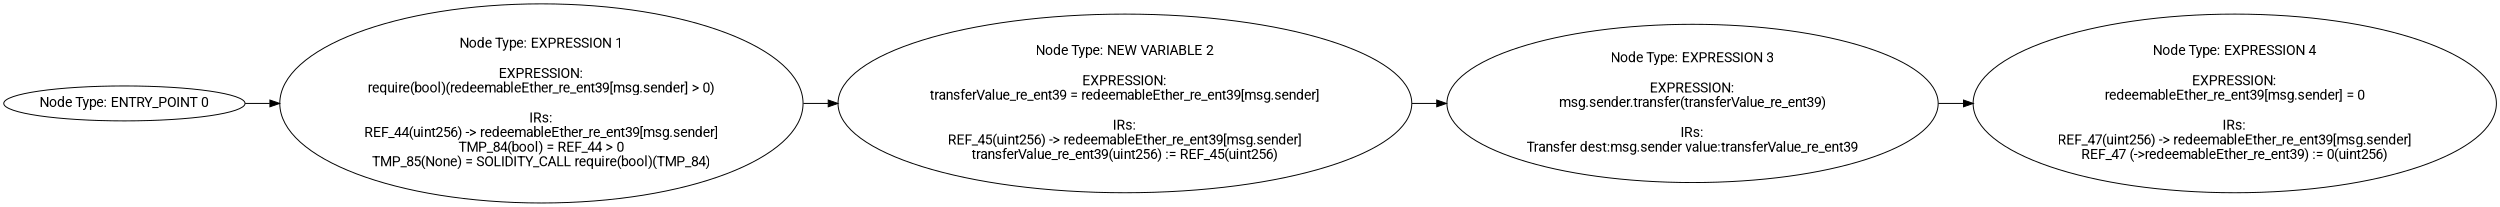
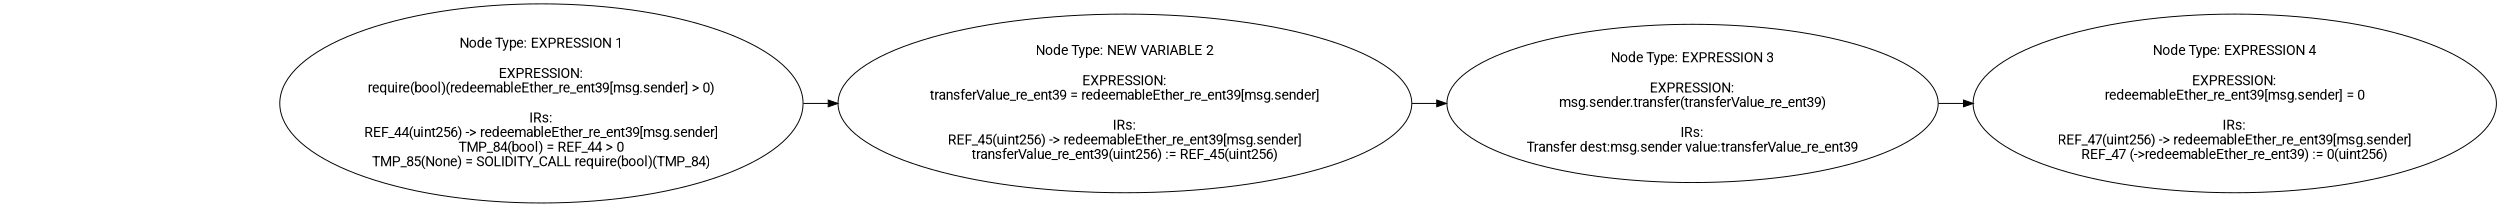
node "Node Type: ENTRY_POINT 0": removed
